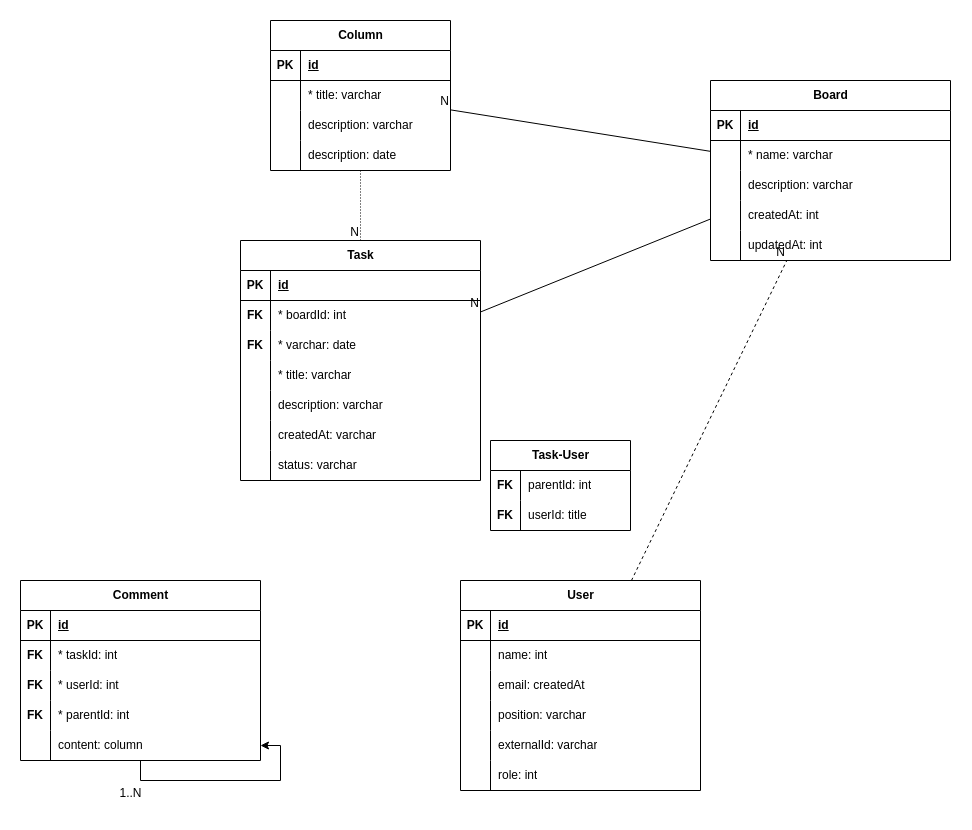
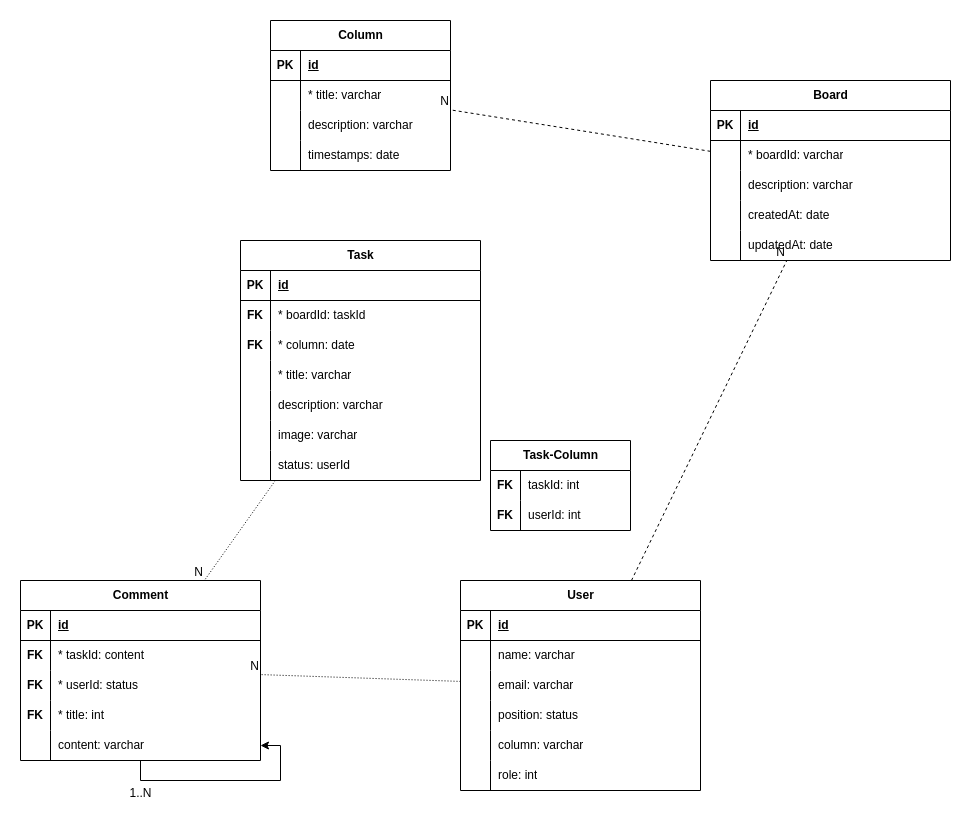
edge "Column" -- "Board": style solid -> dashed
node "description: date": label "description: date" -> "timestamps: date"
node "* name: varchar": label "* name: varchar" -> "* boardId: varchar"
edge "Column" -- "Task": removed, label "N"
node "createdAt: int": label "createdAt: int" -> "createdAt: date"
node "updatedAt: int": label "updatedAt: int" -> "updatedAt: date"
edge "Board" -- "Task": removed, label "N"
node "* boardId: int": label "* boardId: int" -> "* boardId: taskId"
node "* varchar: date": label "* varchar: date" -> "* column: date"
node "createdAt: varchar": label "createdAt: varchar" -> "image: varchar"
node "Task-User": label "Task-User" -> "Task-Column"
node "status: varchar": label "status: varchar" -> "status: userId"
node "parentId: int": label "parentId: int" -> "taskId: int"
node "userId: title": label "userId: title" -> "userId: int"
edge "Task" -- "Comment": added, label "N"
node "* taskId: int": label "* taskId: int" -> "* taskId: content"
node "name: int": label "name: int" -> "name: varchar"
edge "Comment" -- "User": added, label "N"
node "* userId: int": label "* userId: int" -> "* userId: status"
node "email: createdAt": label "email: createdAt" -> "email: varchar"
node "* parentId: int": label "* parentId: int" -> "* title: int"
node "position: varchar": label "position: varchar" -> "position: status"
node "content: column": label "content: column" -> "content: varchar"
node "externalId: varchar": label "externalId: varchar" -> "column: varchar"
node "1..N": moved (131, 794) -> (141, 794)
